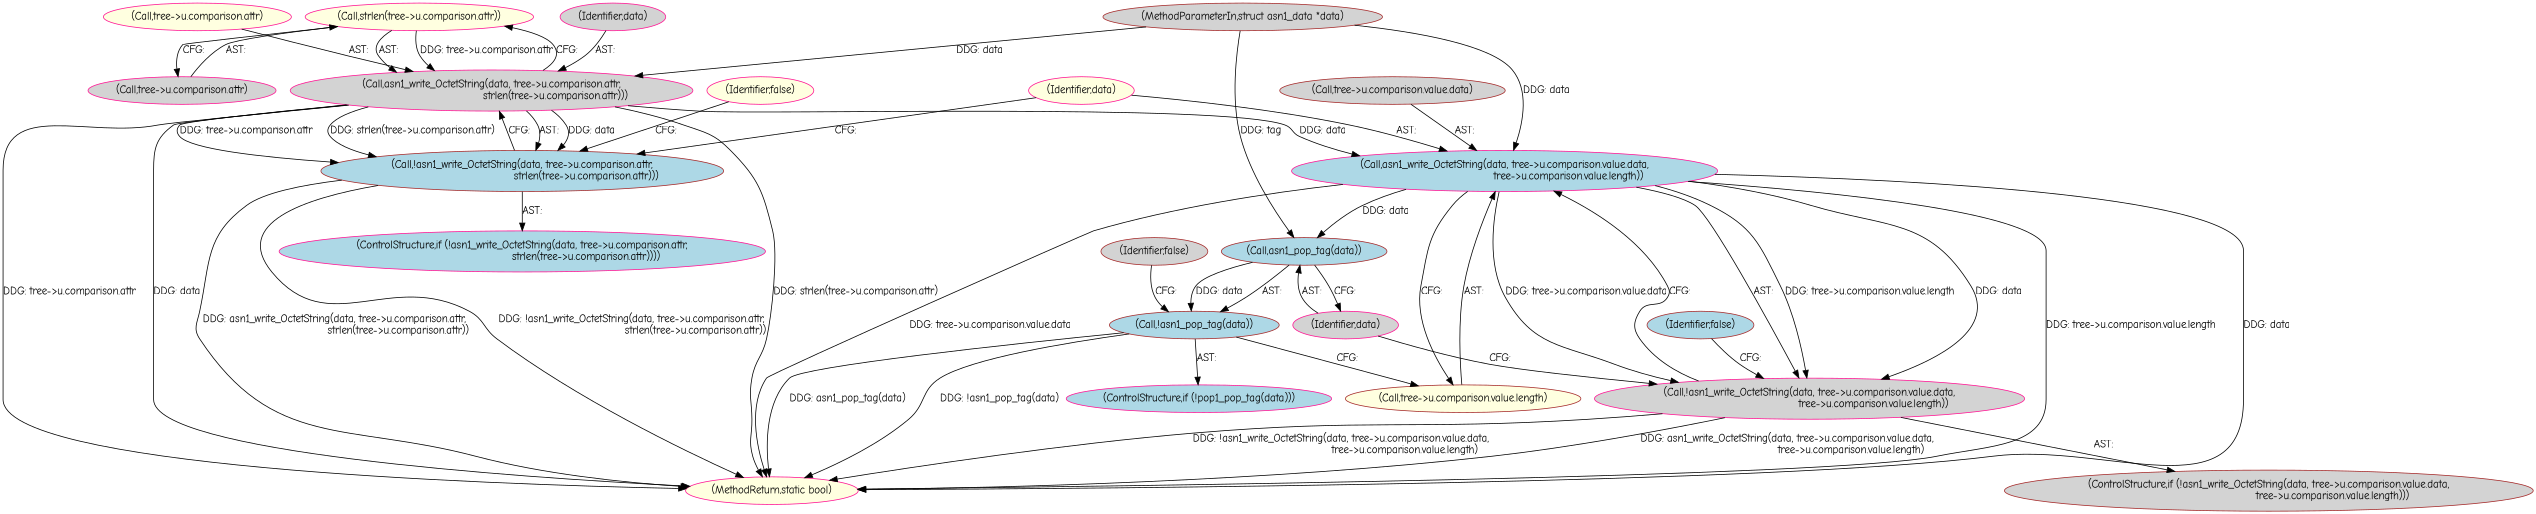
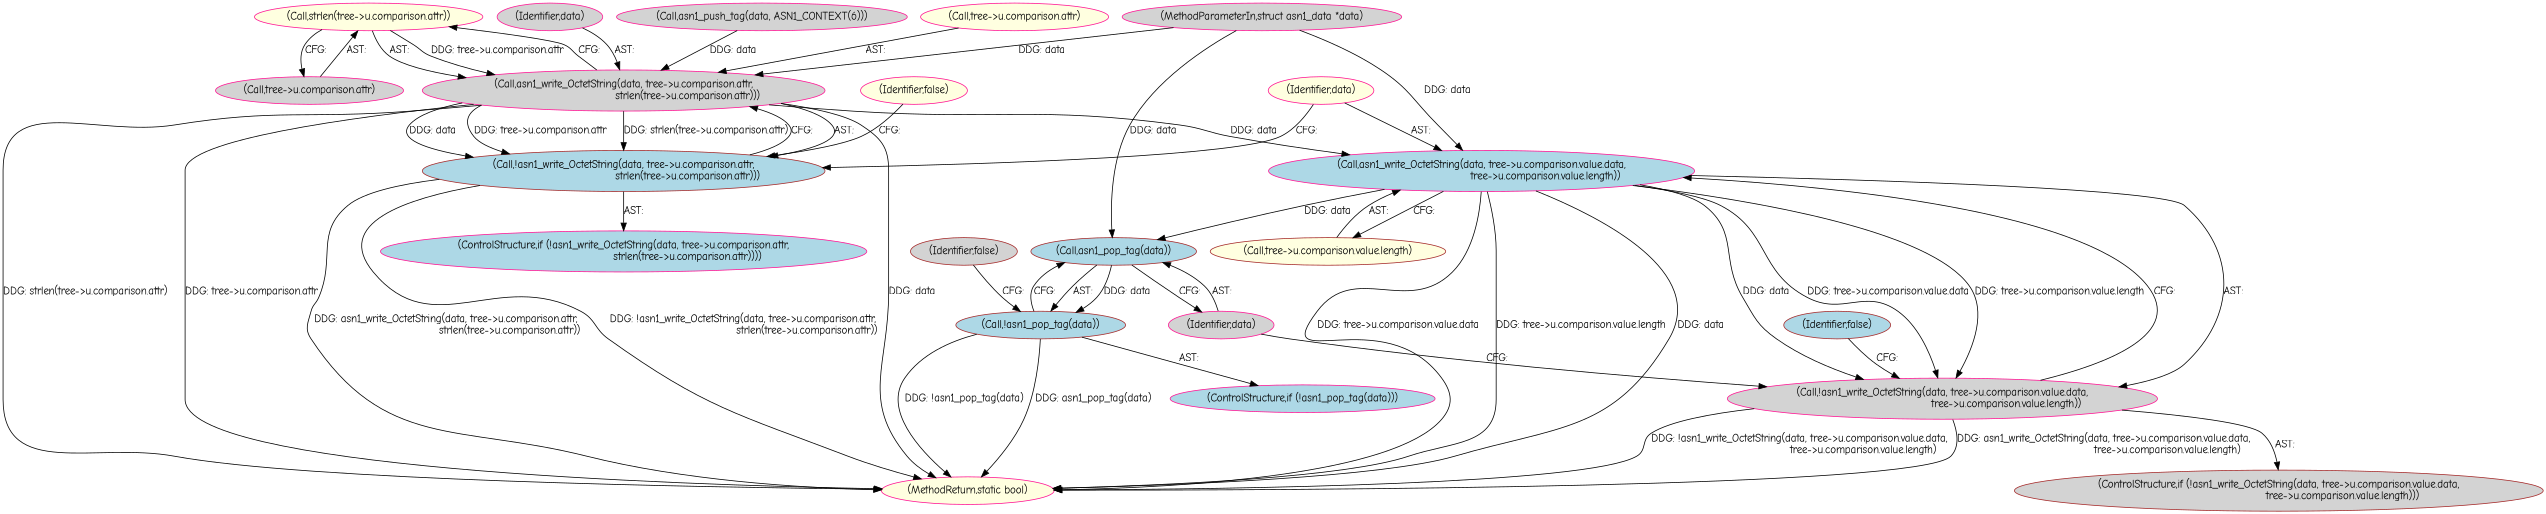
node "(Call,asn1_push_tag(data, ASN1_CONTEXT(6)))": added
node "(MethodParameterIn,struct asn1_data *data)": color brown -> deeppink
node "(Call,tree->u.comparison.value.data)": removed
edge "(MethodParameterIn,struct asn1_data *data)" -> "(Call,asn1_pop_tag(data))": label "DDG: tag" -> "DDG: data"
edge "(Call,!asn1_pop_tag(data))" -> "(Call,tree->u.comparison.value.length)": now "(Call,!asn1_pop_tag(data))" -> "(Call,asn1_pop_tag(data))"
node "(ControlStructure,if (!pop1_pop_tag(data)))": label "(ControlStructure,if (!pop1_pop_tag(data)))" -> "(ControlStructure,if (!asn1_pop_tag(data)))"
